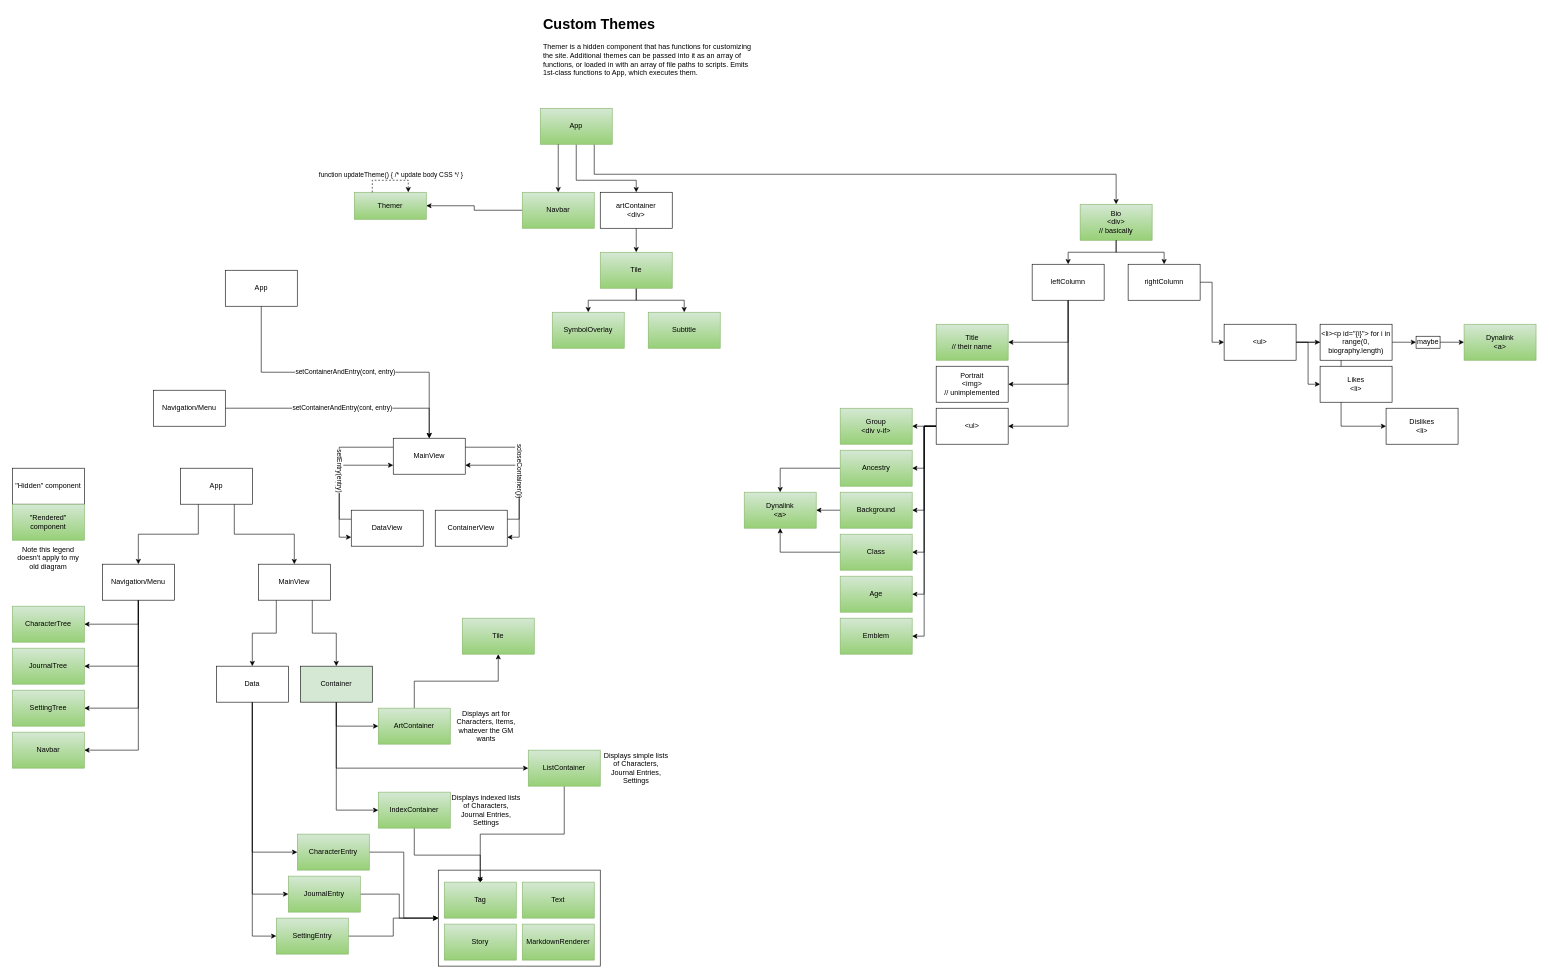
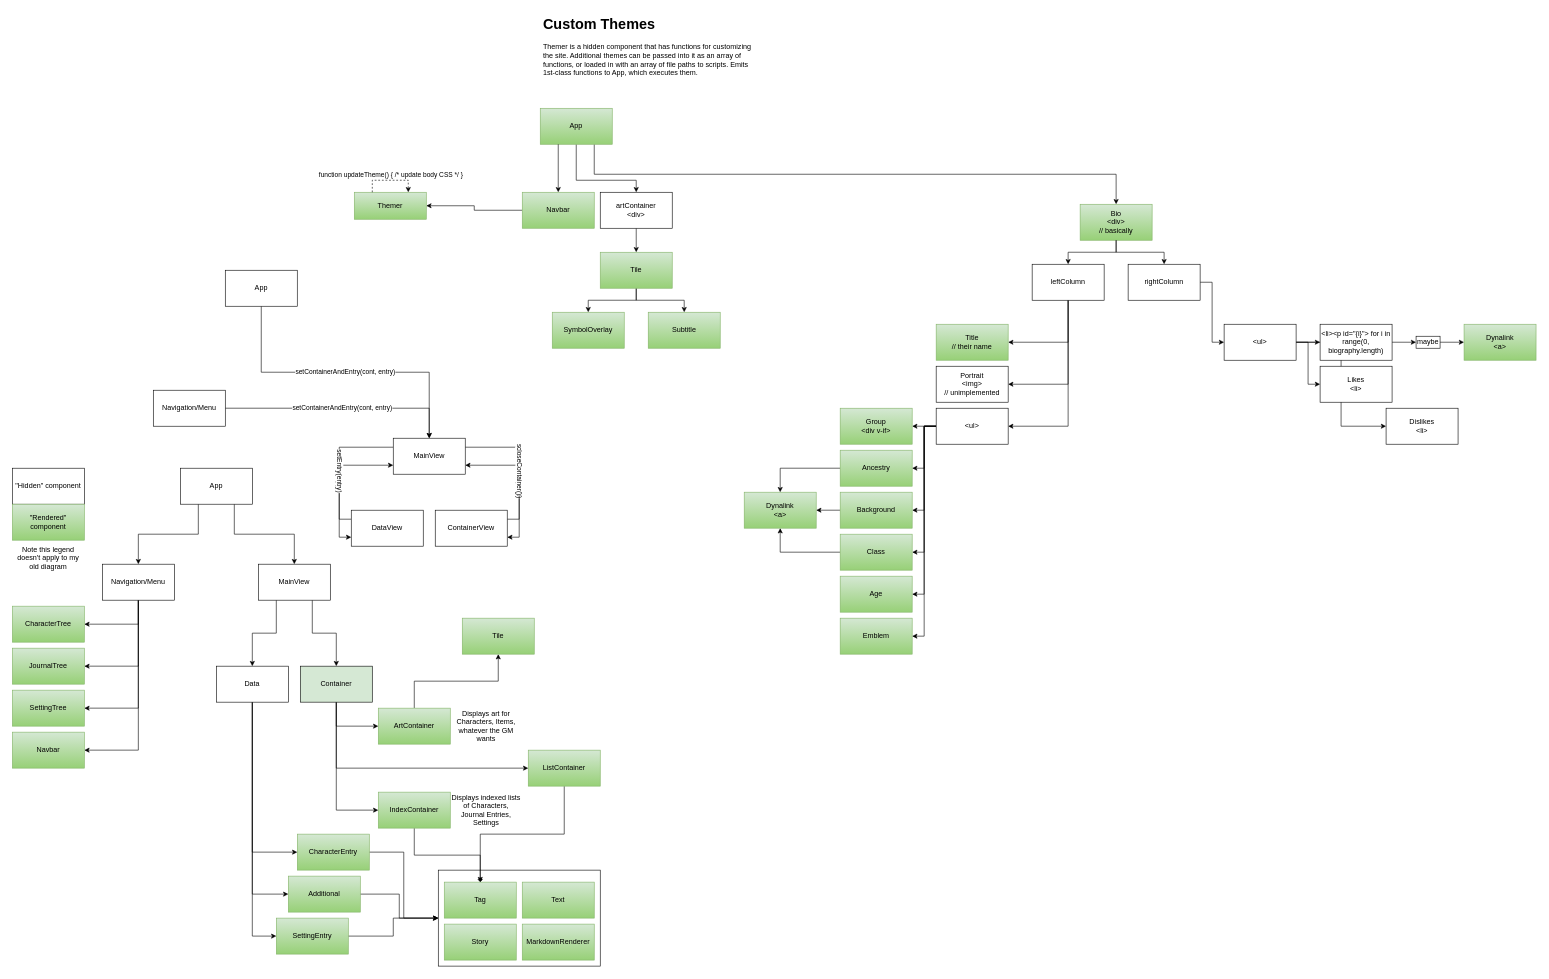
node "Displays simple lists of Characters, Journal Entries, Settings": removed
node "JournalEntry": label "JournalEntry" -> "Additional"
